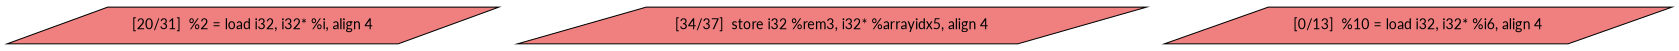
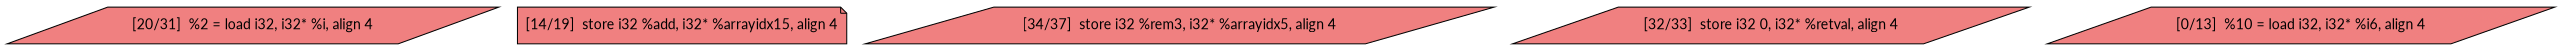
node "[14/19]  store i32 %add, i32* %arrayidx15, align 4": added
node "[32/33]  store i32 0, i32* %retval, align 4": added
